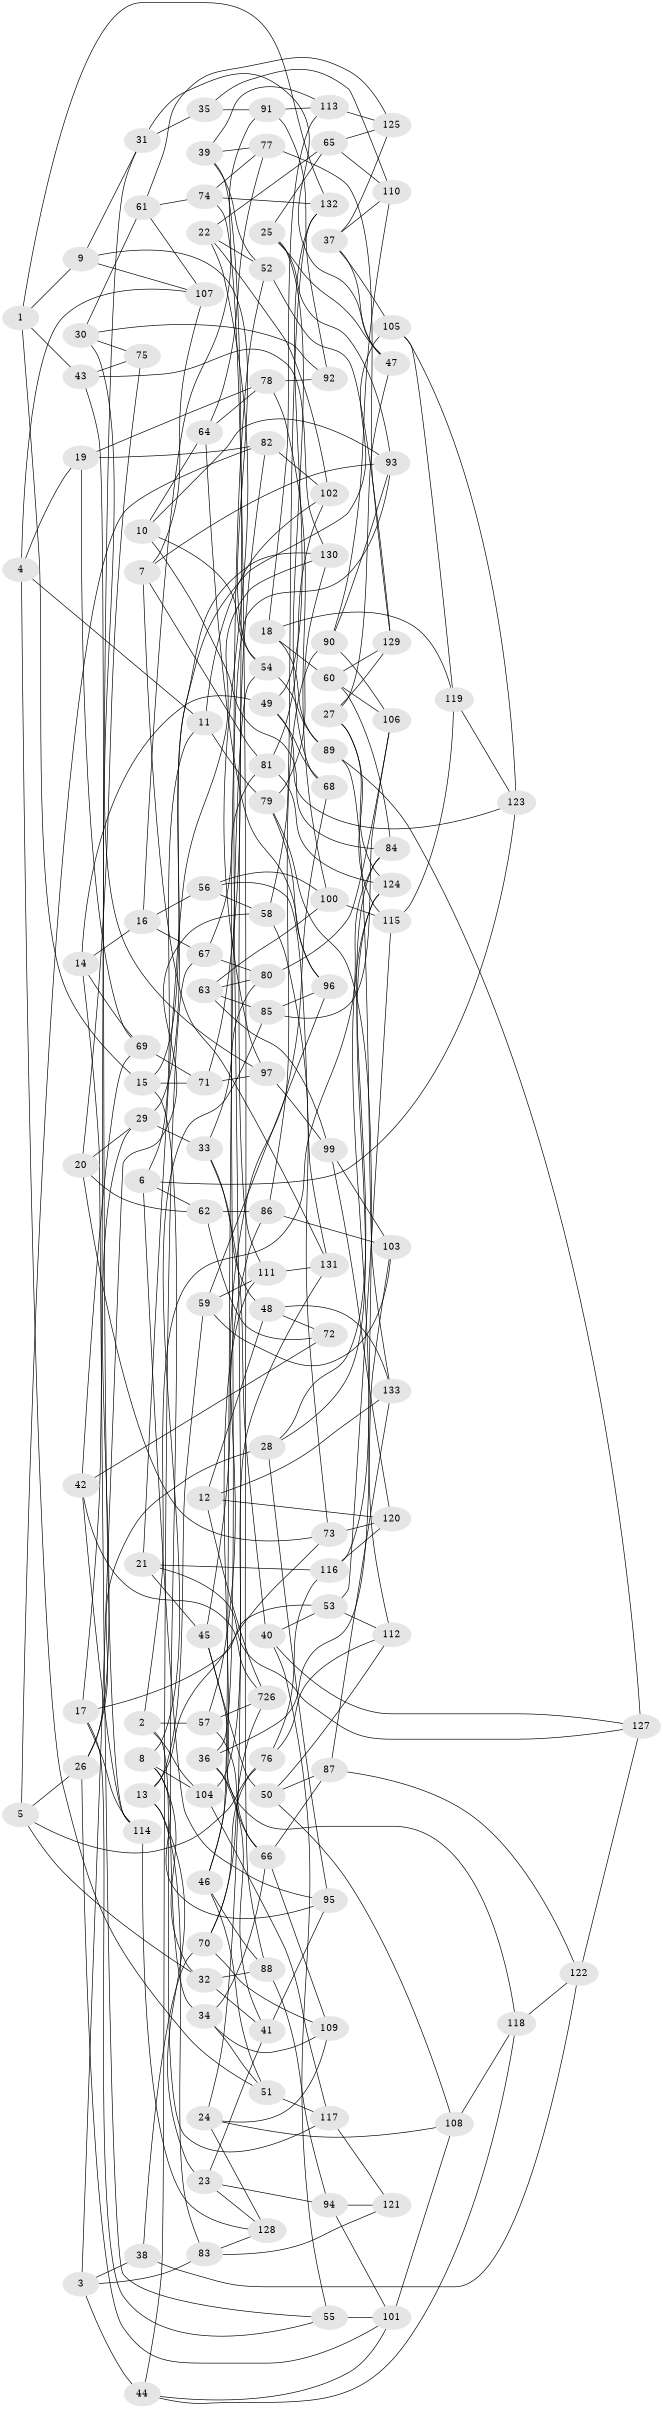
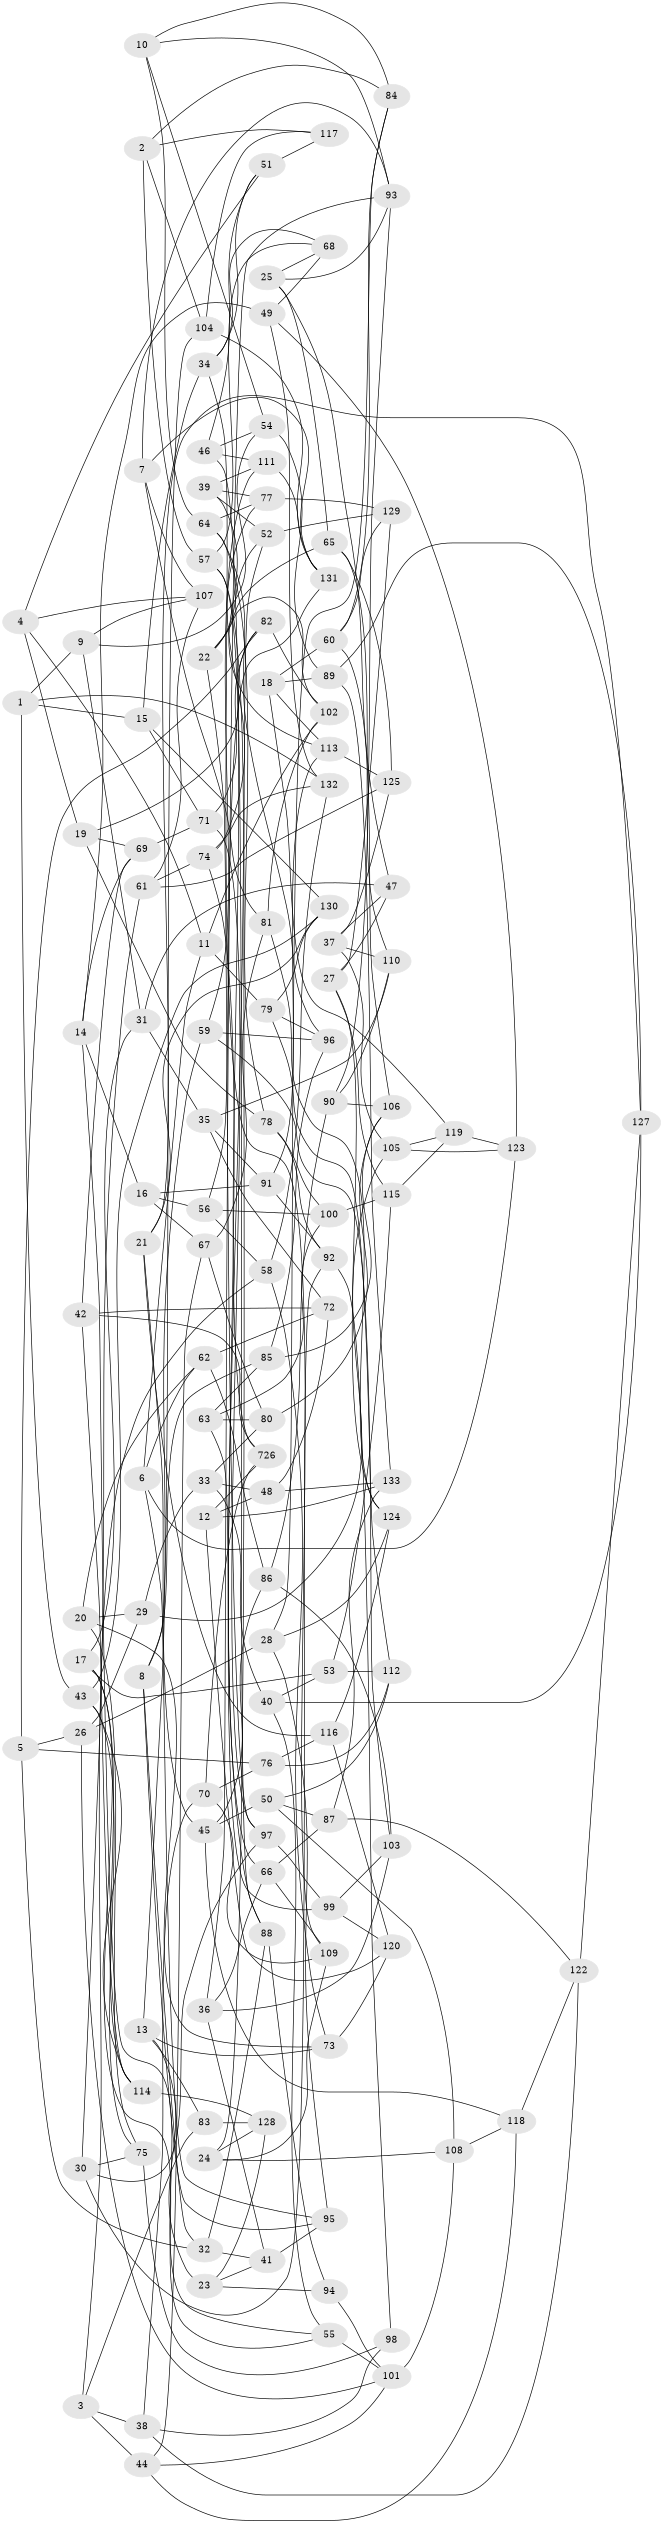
edge "35" -- "72": added
edge "66" -- "34": now "68" -- "34"
node "121": removed
node "98": added
